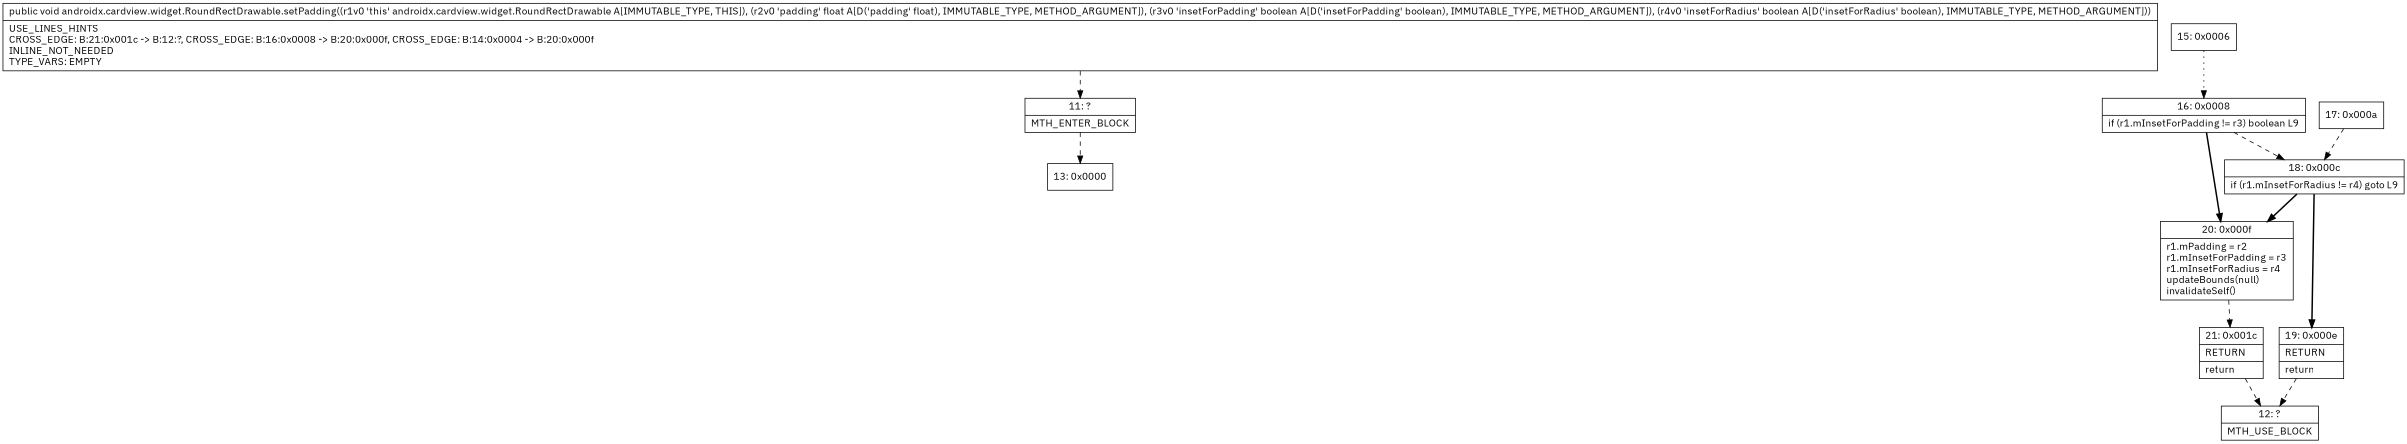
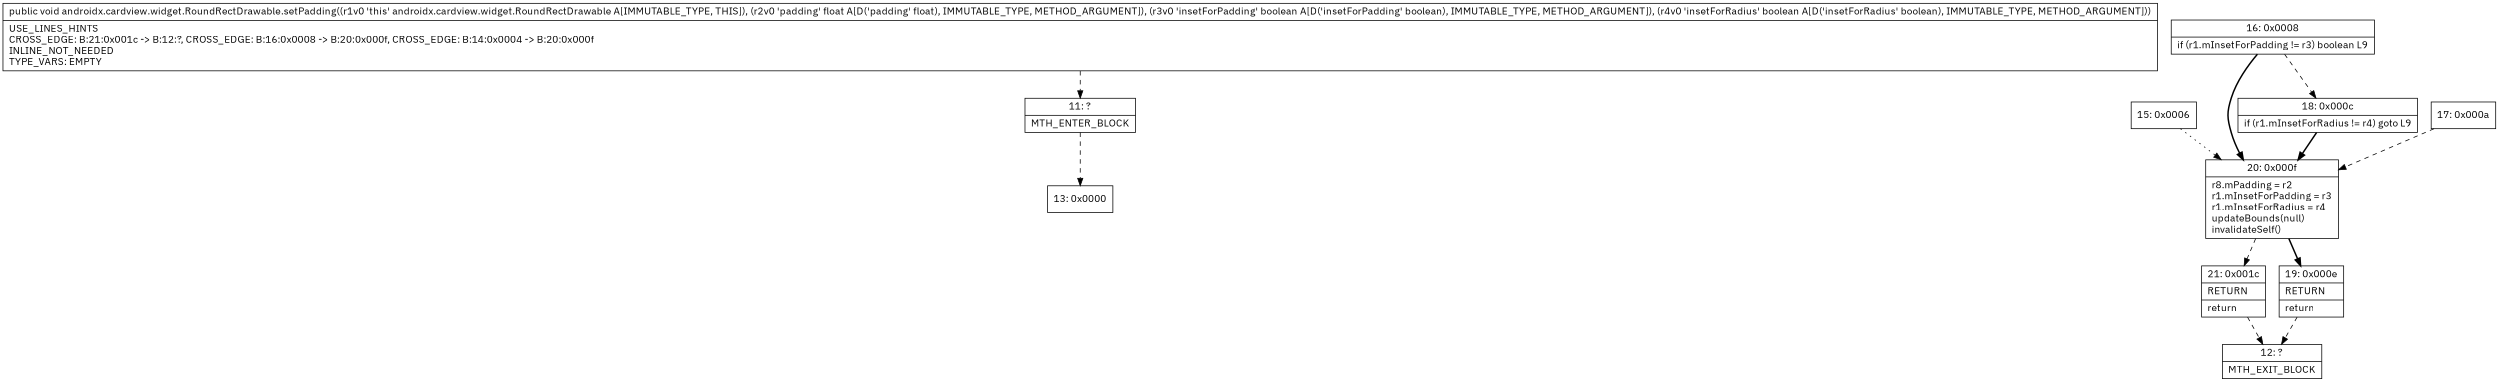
edge "15: 0x0006" -> "16: 0x0008": now "15: 0x0006" -> "20: 0x000f"
edge "17: 0x000a" -> "18: 0x000c": now "17: 0x000a" -> "20: 0x000f"
node "20: 0x000f": text "r1.mPadding = r2" -> "r8.mPadding = r2"
edge "18: 0x000c" -> "19: 0x000e": now "20: 0x000f" -> "19: 0x000e"
node "12: ?": text "MTH_USE_BLOCK" -> "MTH_EXIT_BLOCK"
